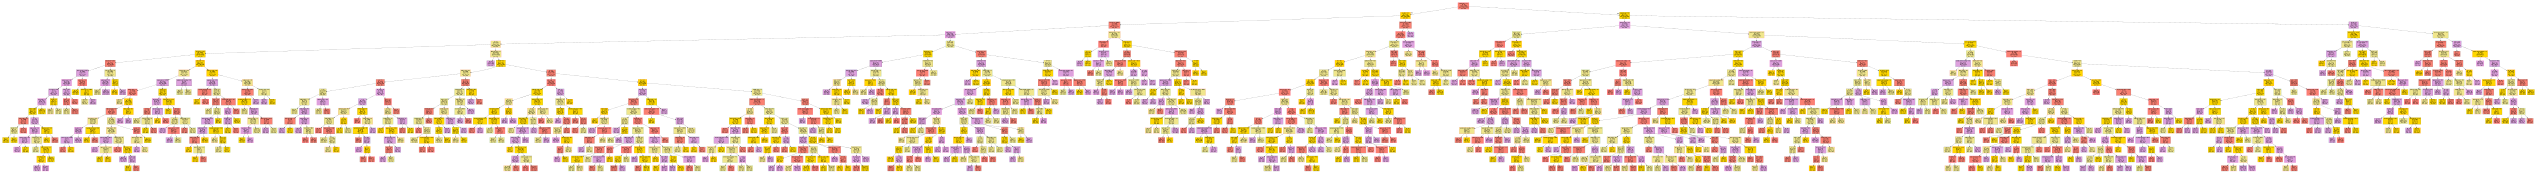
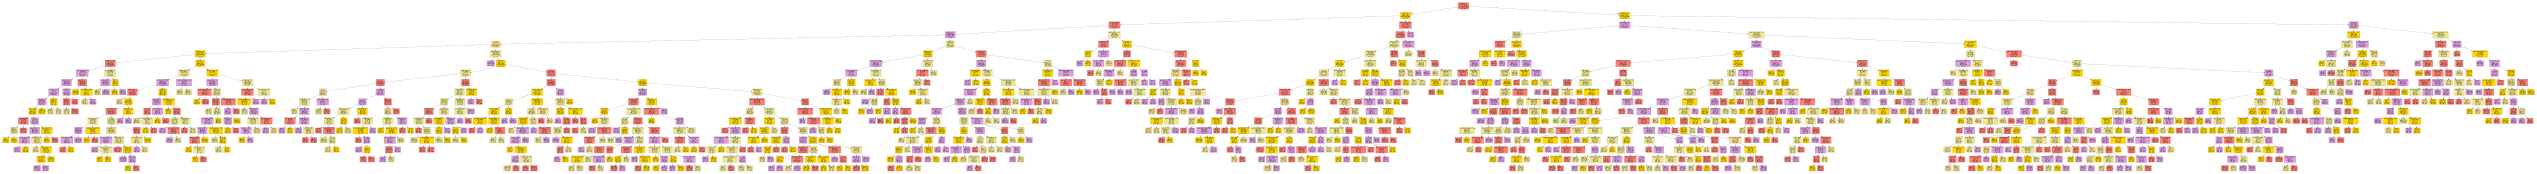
node "gini = 0.0 samples = 82 value = [0, 82] class = ham": fillcolor khaki -> gold
